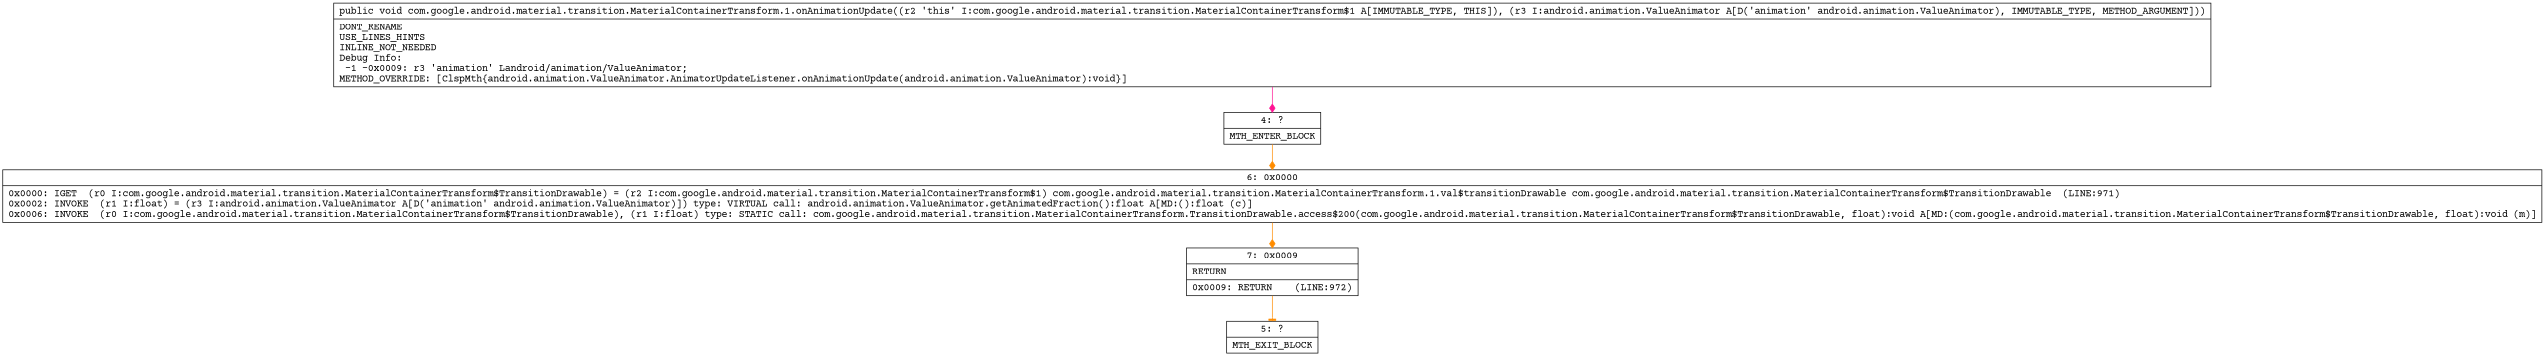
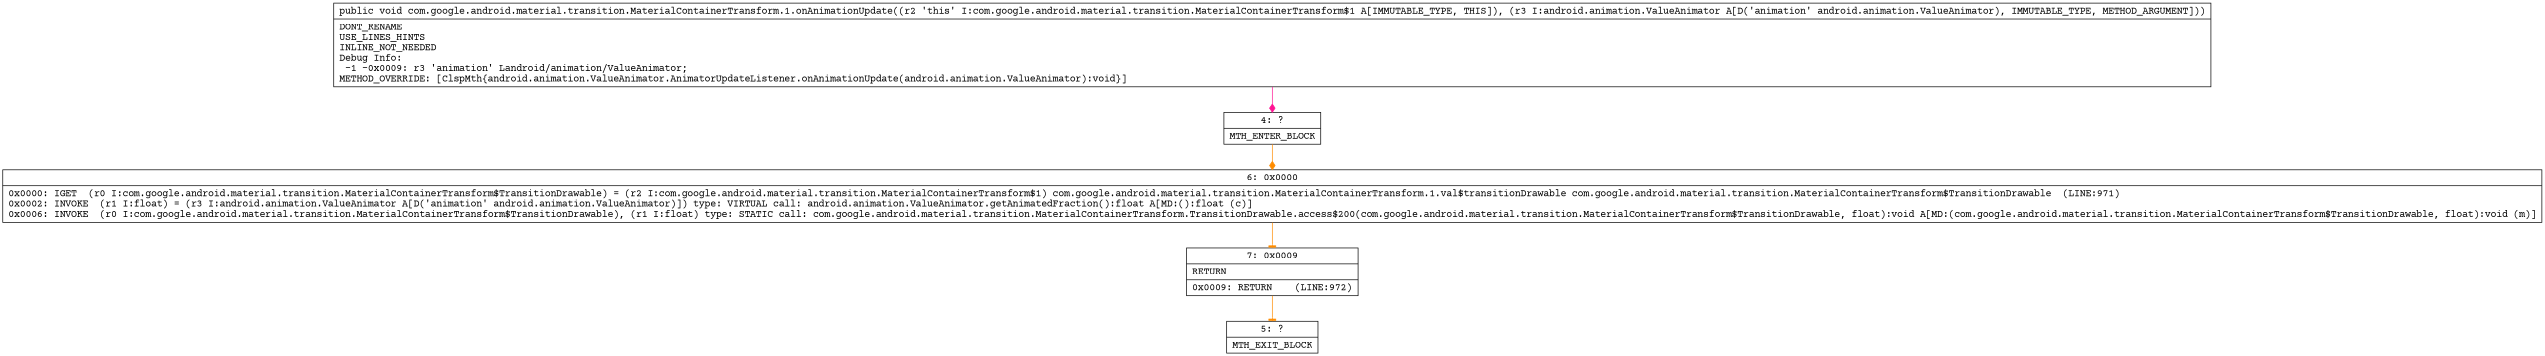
edge "6: 0x0000" -> "7: 0x0009": arrowhead diamond -> tee
